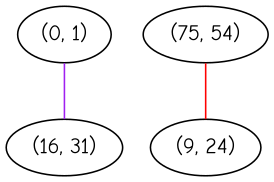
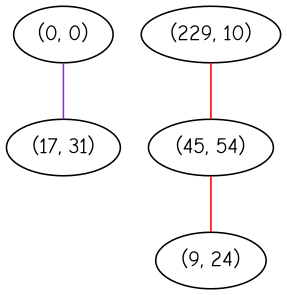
node "(0, 1)": label "(0, 1)" -> "(0, 0)"
node "(75, 54)": label "(75, 54)" -> "(45, 54)"
node "(229, 10)": added
node "(16, 31)": label "(16, 31)" -> "(17, 31)"
